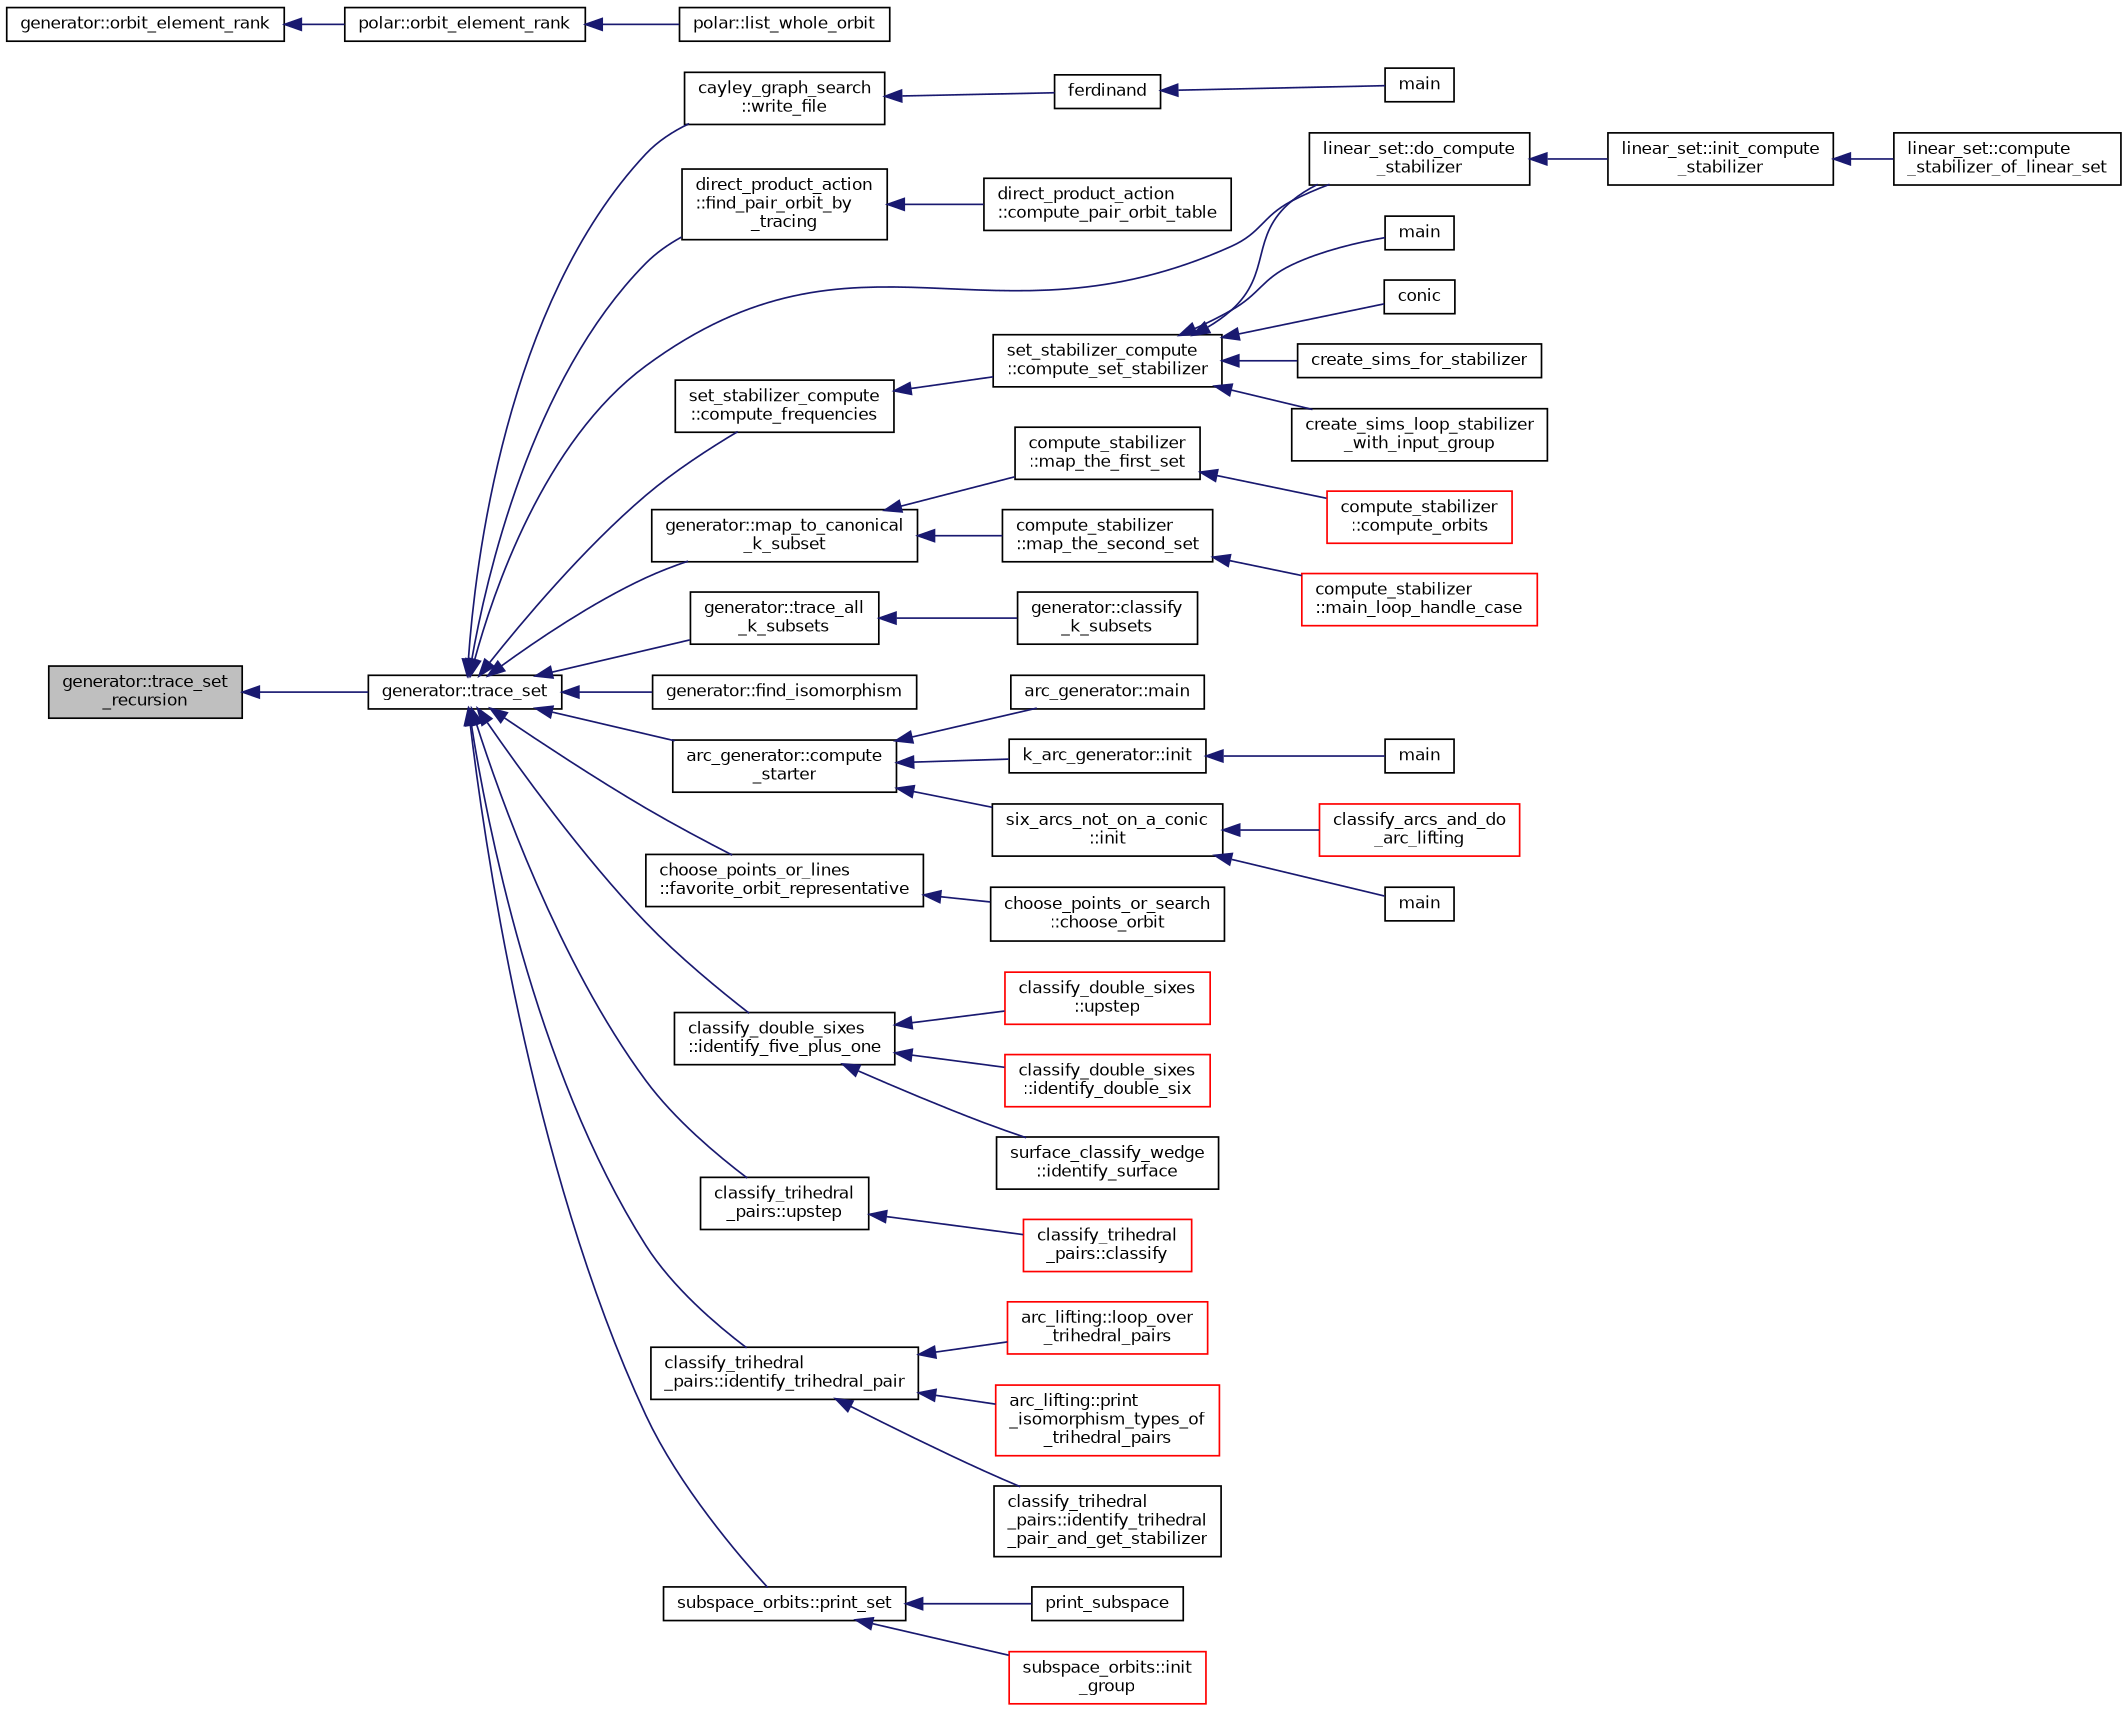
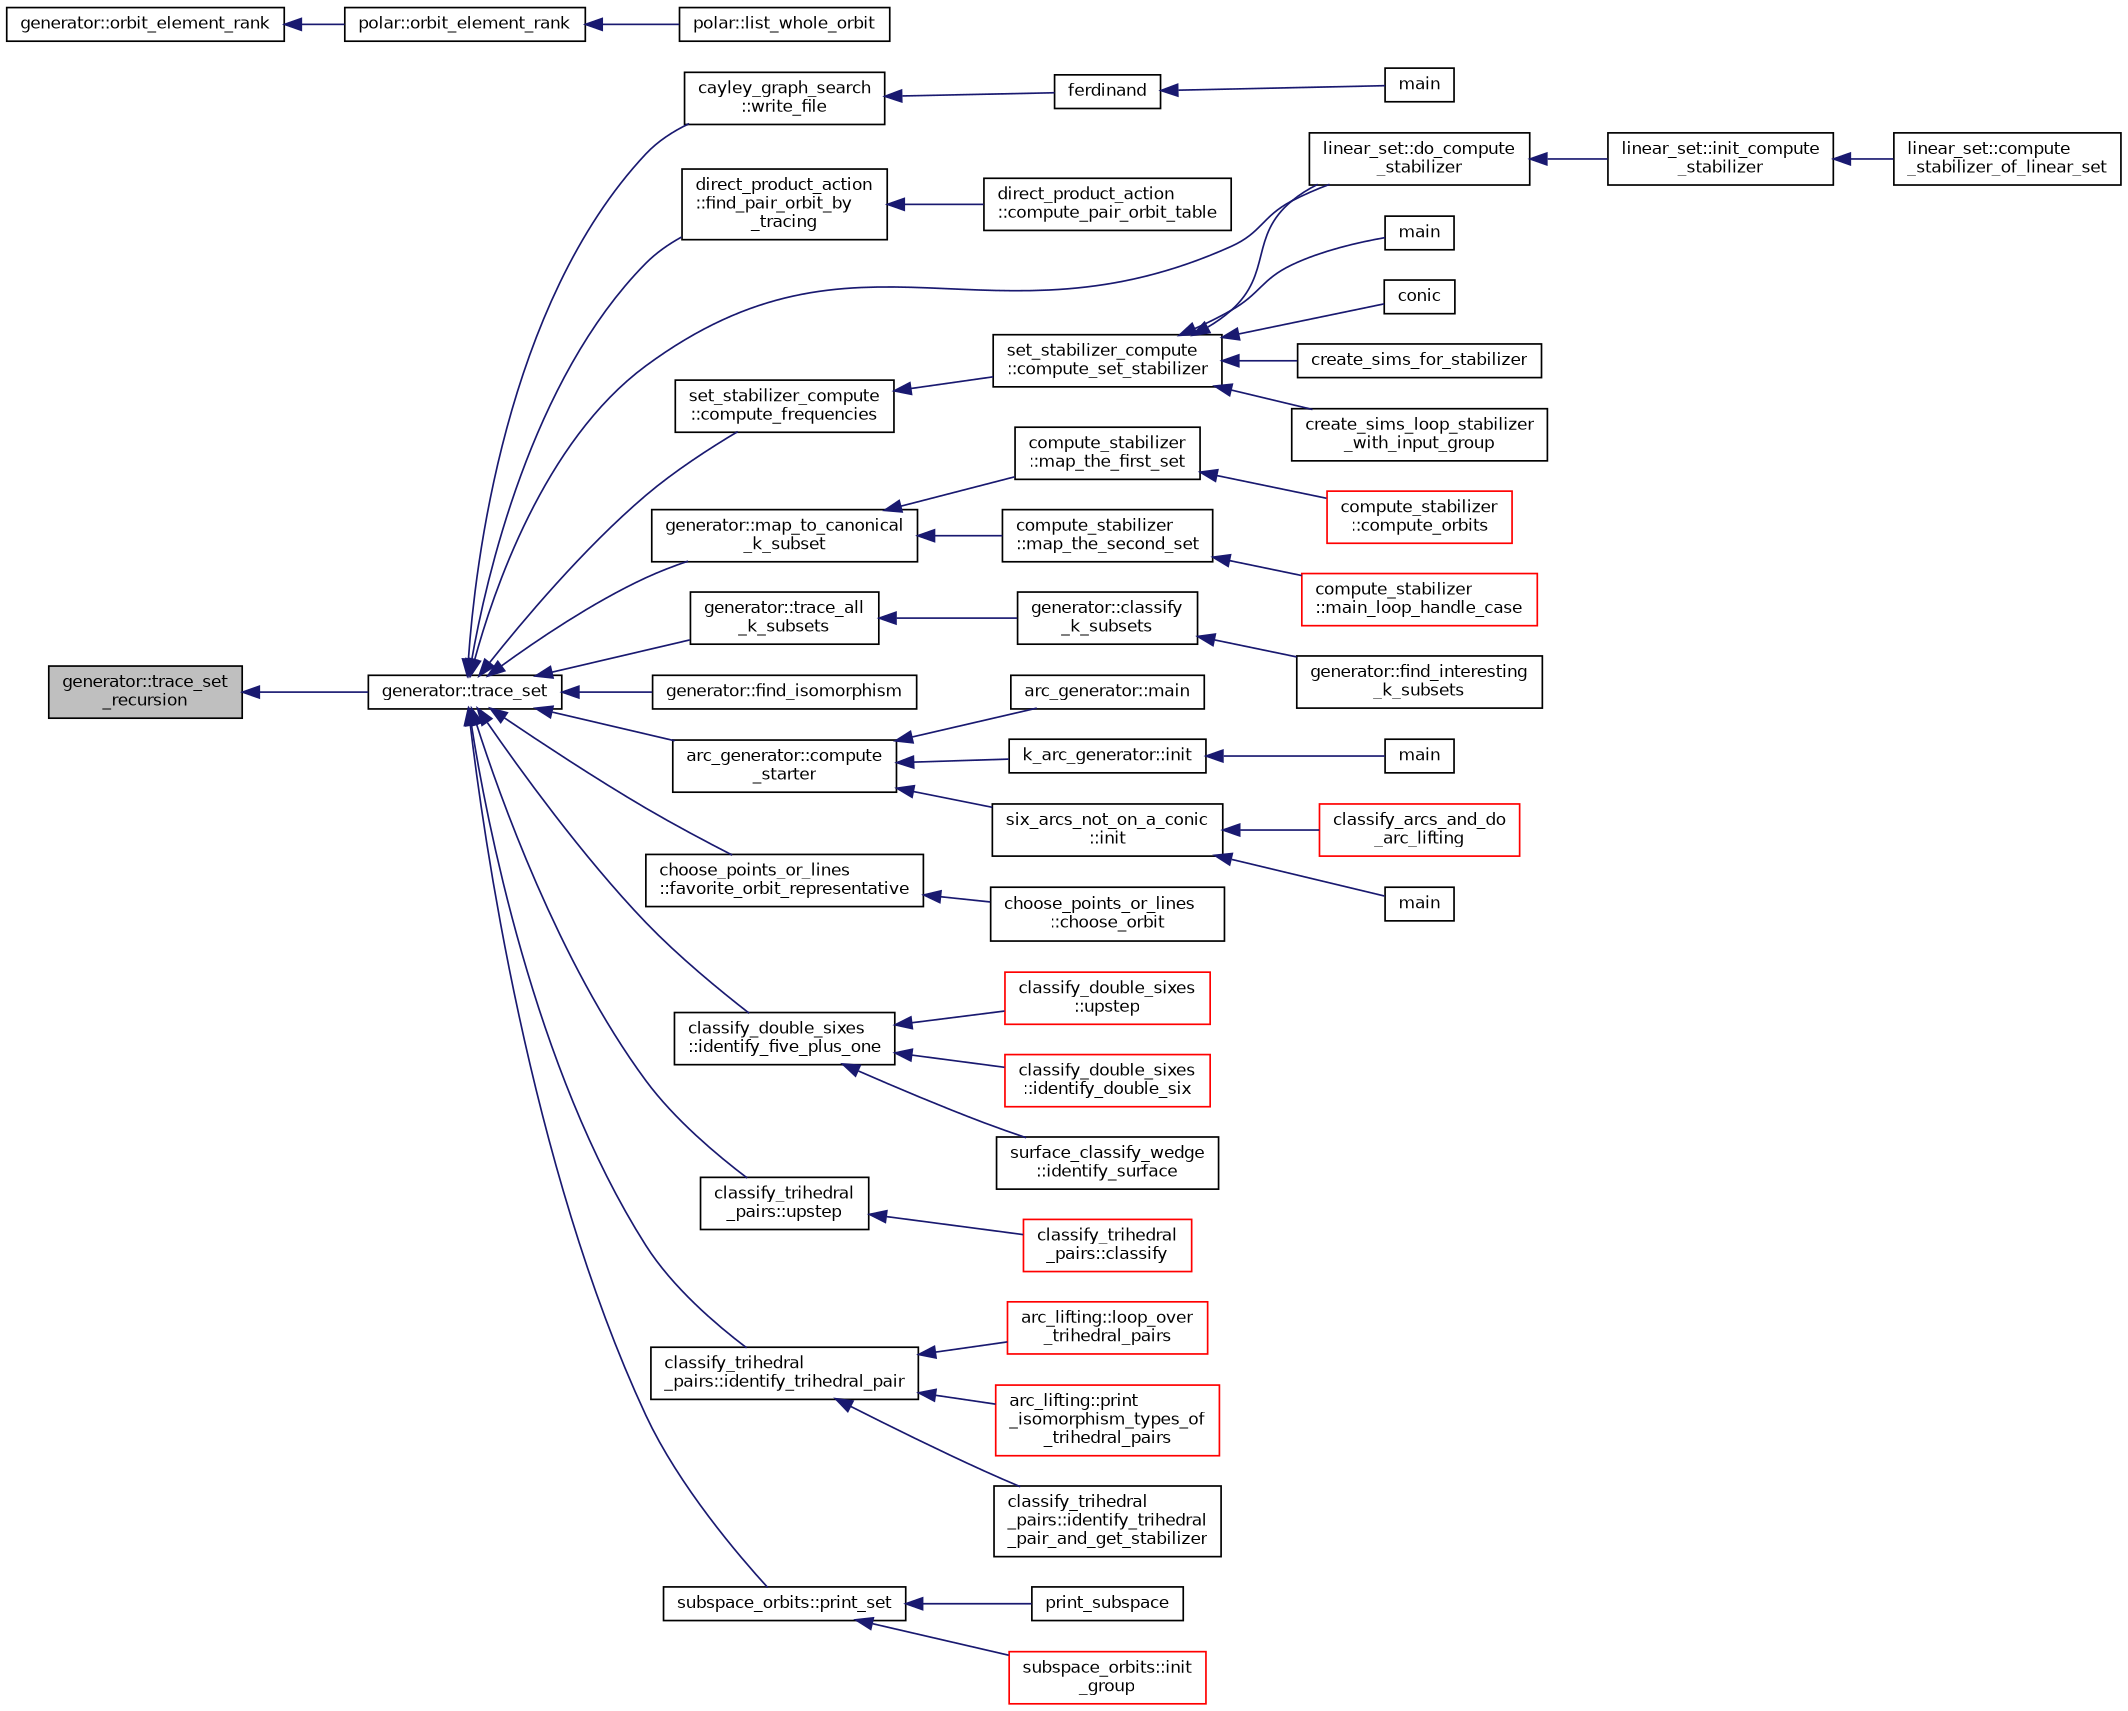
node "generator::find_interesting _k_subsets": added
node "choose_points_or_search ::choose_orbit": label "choose_points_or_search ::choose_orbit" -> "choose_points_or_lines ::choose_orbit"
